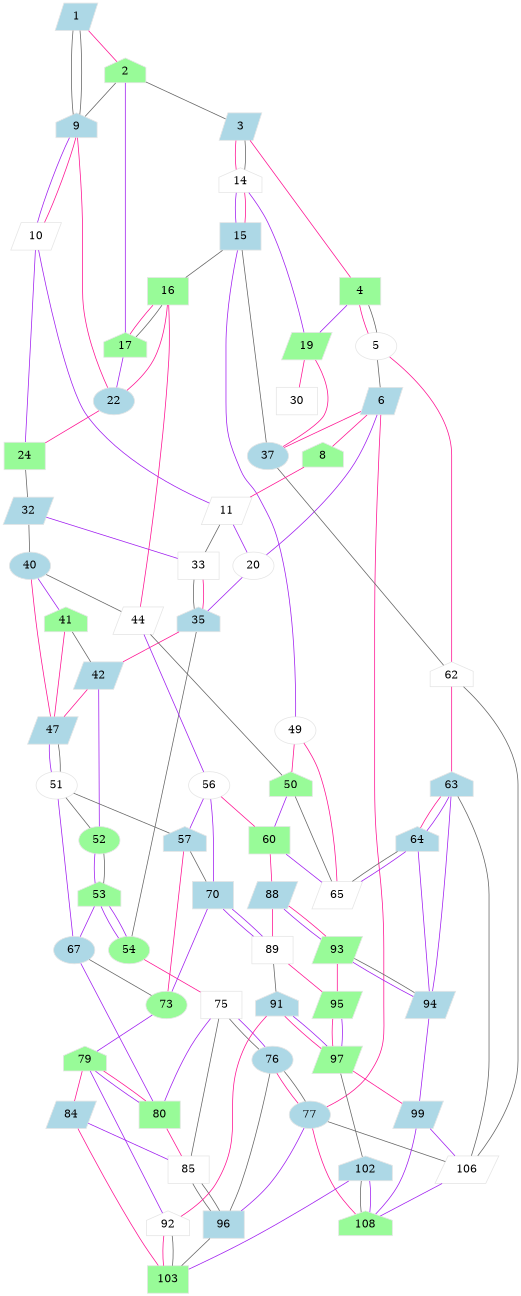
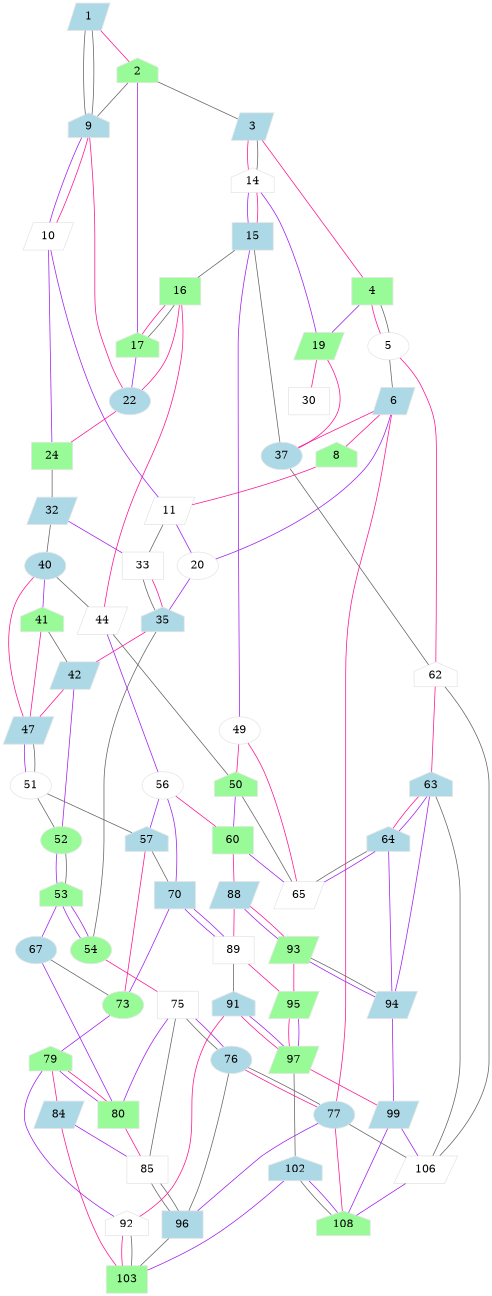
edge "51" -- "67": removed
